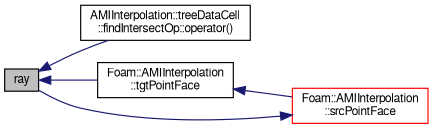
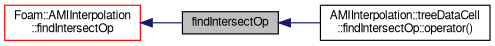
node "ray": label "ray" -> "findIntersectOp"
node "Foam::AMIInterpolation ::tgtPointFace": removed
node "Foam::AMIInterpolation ::srcPointFace": label "Foam::AMIInterpolation ::srcPointFace" -> "Foam::AMIInterpolation ::findIntersectOp"
